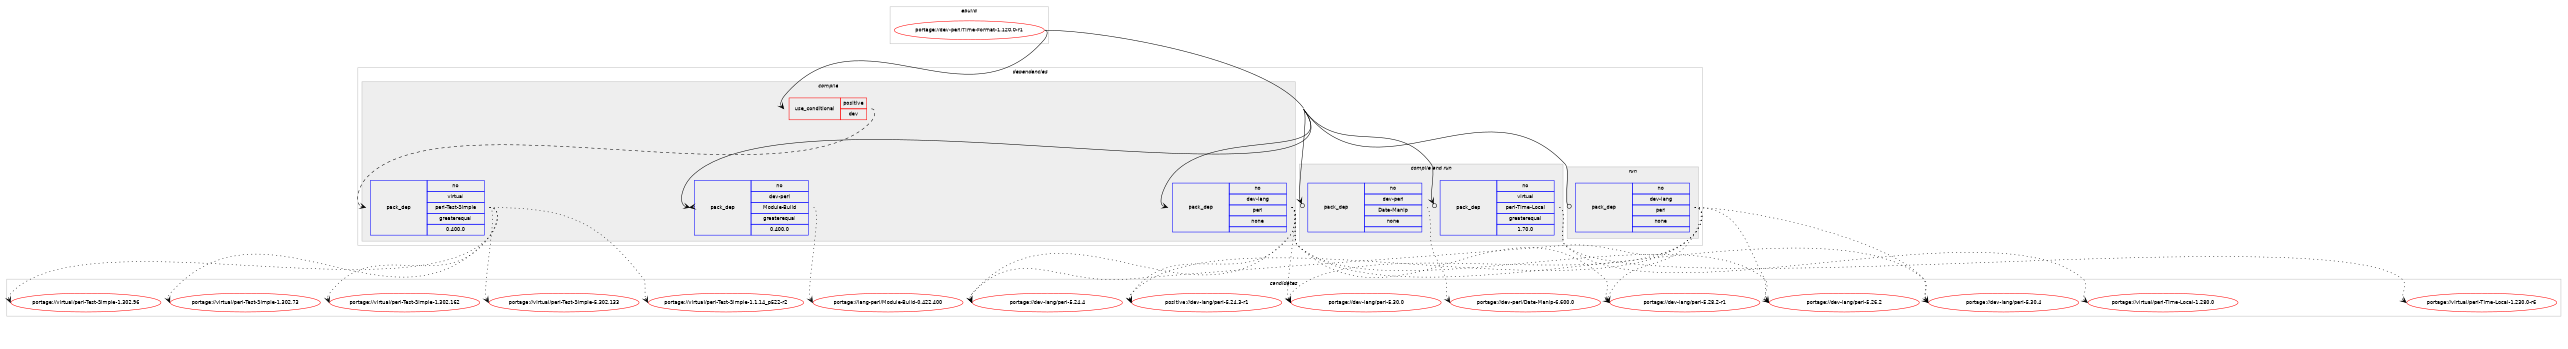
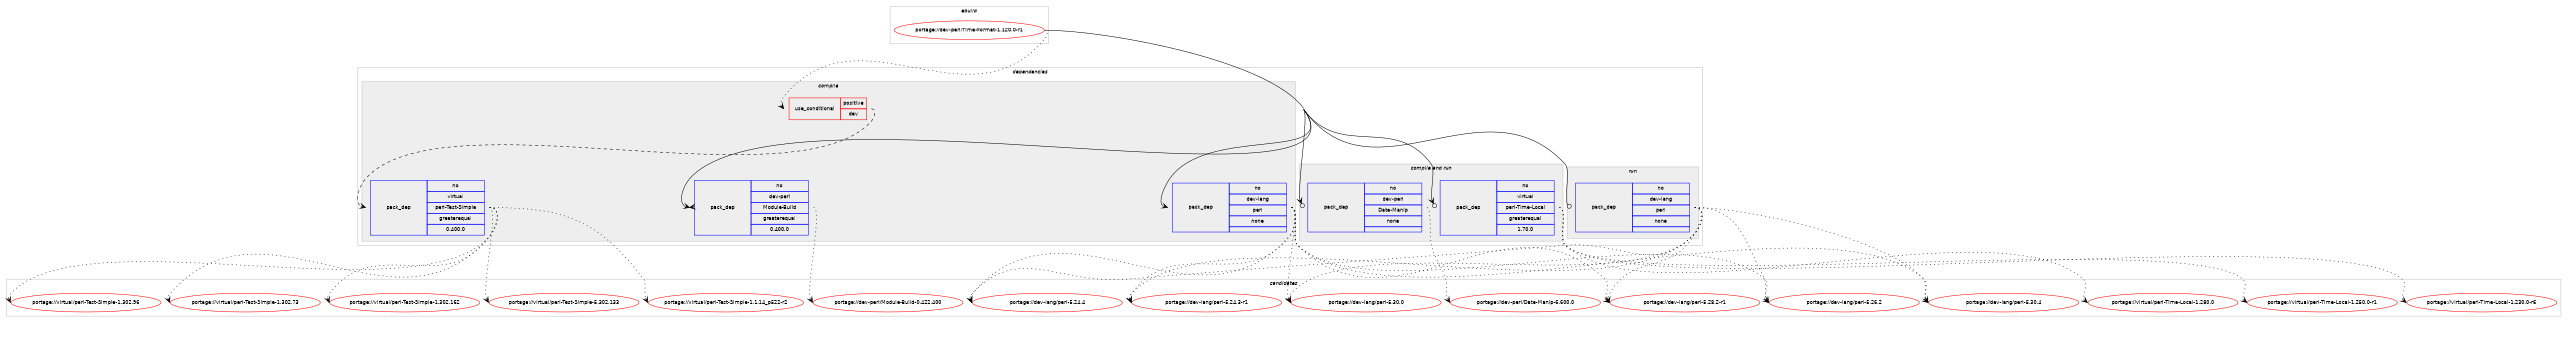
edge "portage://dev-perl/Time-Format-1.120.0-r1" -> "use_conditional": style solid -> dotted
node "portage://lang-perl/Module-Build-0.422.400": label "portage://lang-perl/Module-Build-0.422.400" -> "portage://dev-perl/Module-Build-0.422.400"
node "positive://dev-lang/perl-5.24.3-r1": label "positive://dev-lang/perl-5.24.3-r1" -> "portage://dev-lang/perl-5.24.3-r1"
node "portage://virtual/perl-Time-Local-1.250.0-r1": added
